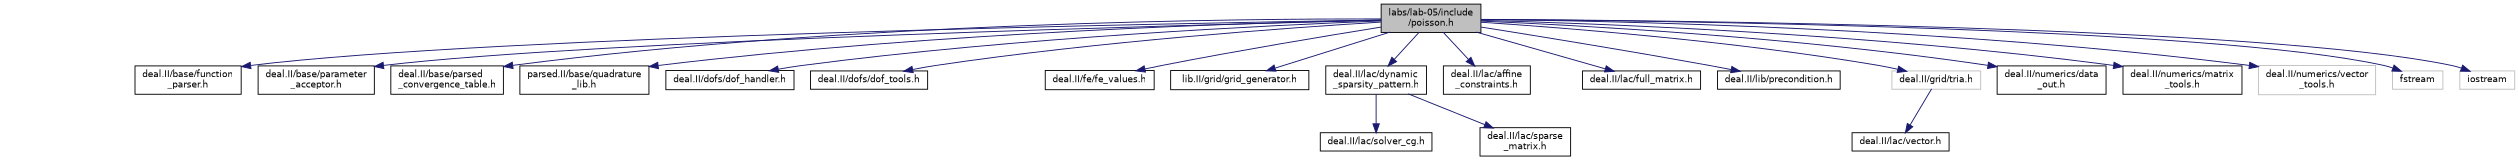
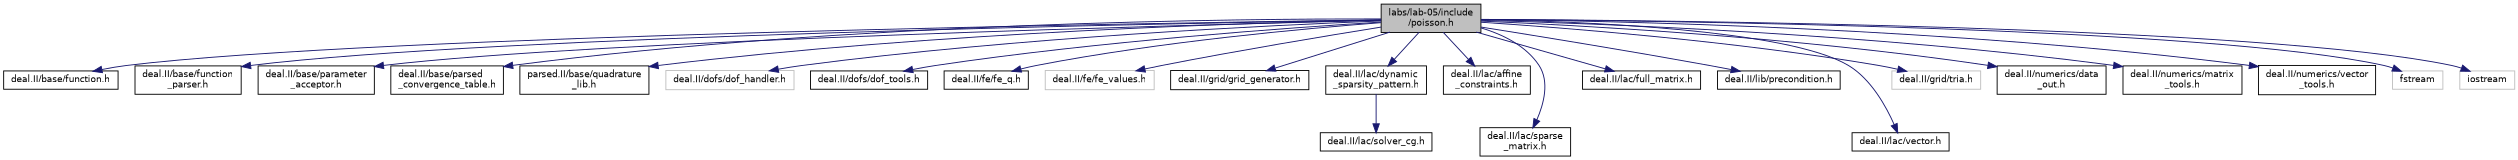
node "deal.II/base/function.h": added
node "deal.II/dofs/dof_handler.h": color black -> grey75
node "deal.II/fe/fe_q.h": added
node "deal.II/fe/fe_values.h": color black -> grey75
node "lib.II/grid/grid_generator.h": label "lib.II/grid/grid_generator.h" -> "deal.II/grid/grid_generator.h"
node "deal.II/numerics/vector _tools.h": color grey75 -> black
edge "deal.II/grid/tria.h" -> "deal.II/lac/vector.h": now "labs/lab-05/include /poisson.h" -> "deal.II/lac/vector.h"
edge "deal.II/lac/dynamic _sparsity_pattern.h" -> "deal.II/lac/sparse _matrix.h": now "labs/lab-05/include /poisson.h" -> "deal.II/lac/sparse _matrix.h"
